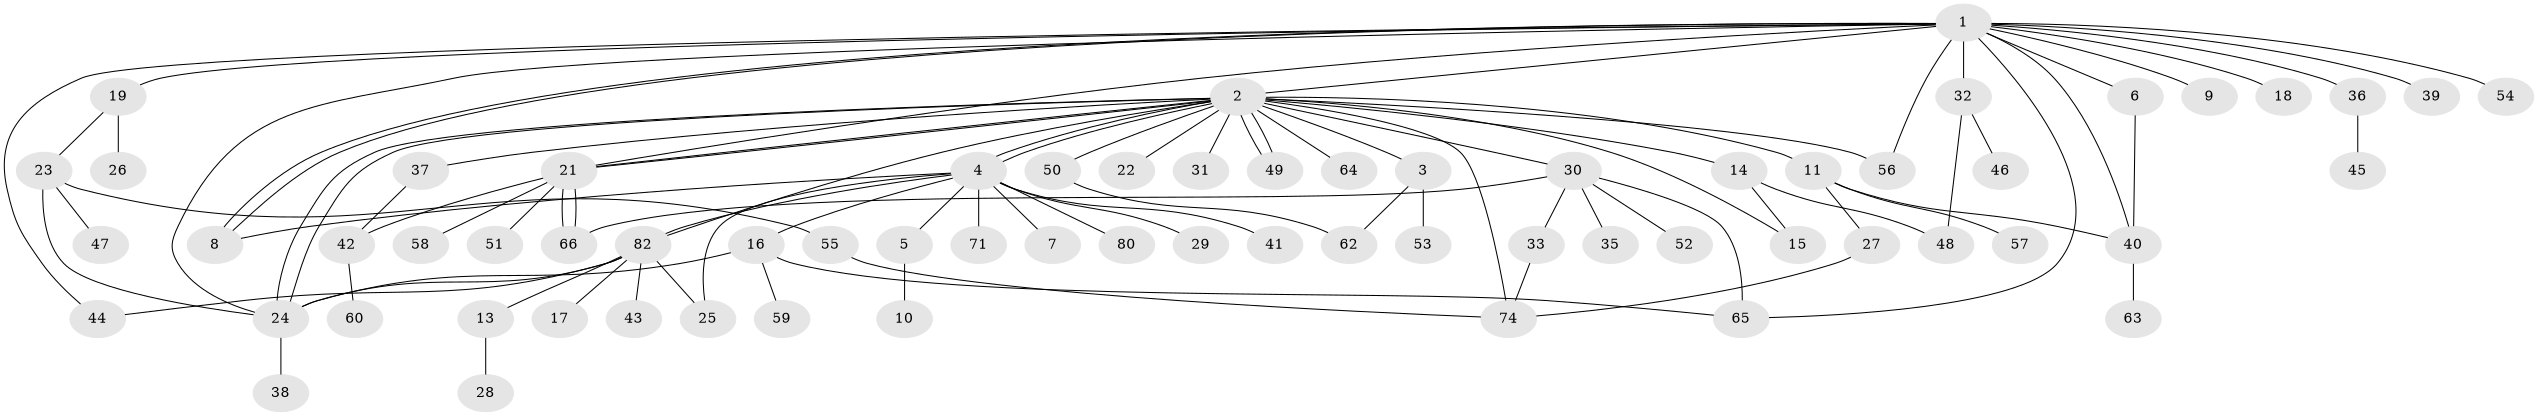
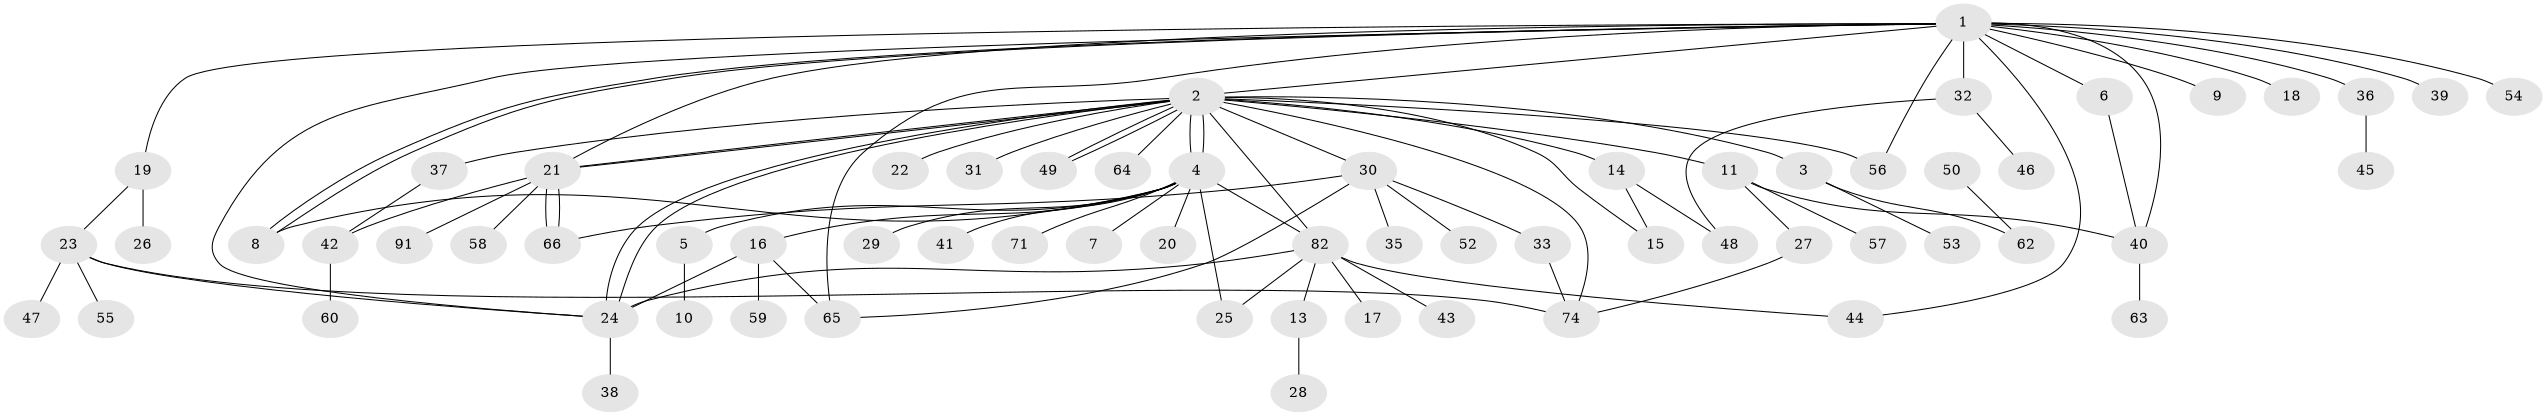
edge "2" -- "50": removed
node "51": label "51" -> "91"
node "80": label "80" -> "20"
edge "55" -- "74": now "23" -- "74"
